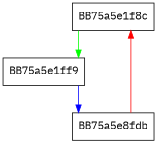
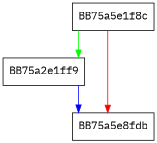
node "BB75a5e1ff9": label "BB75a5e1ff9" -> "BB75a2e1ff9"
edge "BB75a5e8fdb" -> "BB75a5e1f8c": reversed
